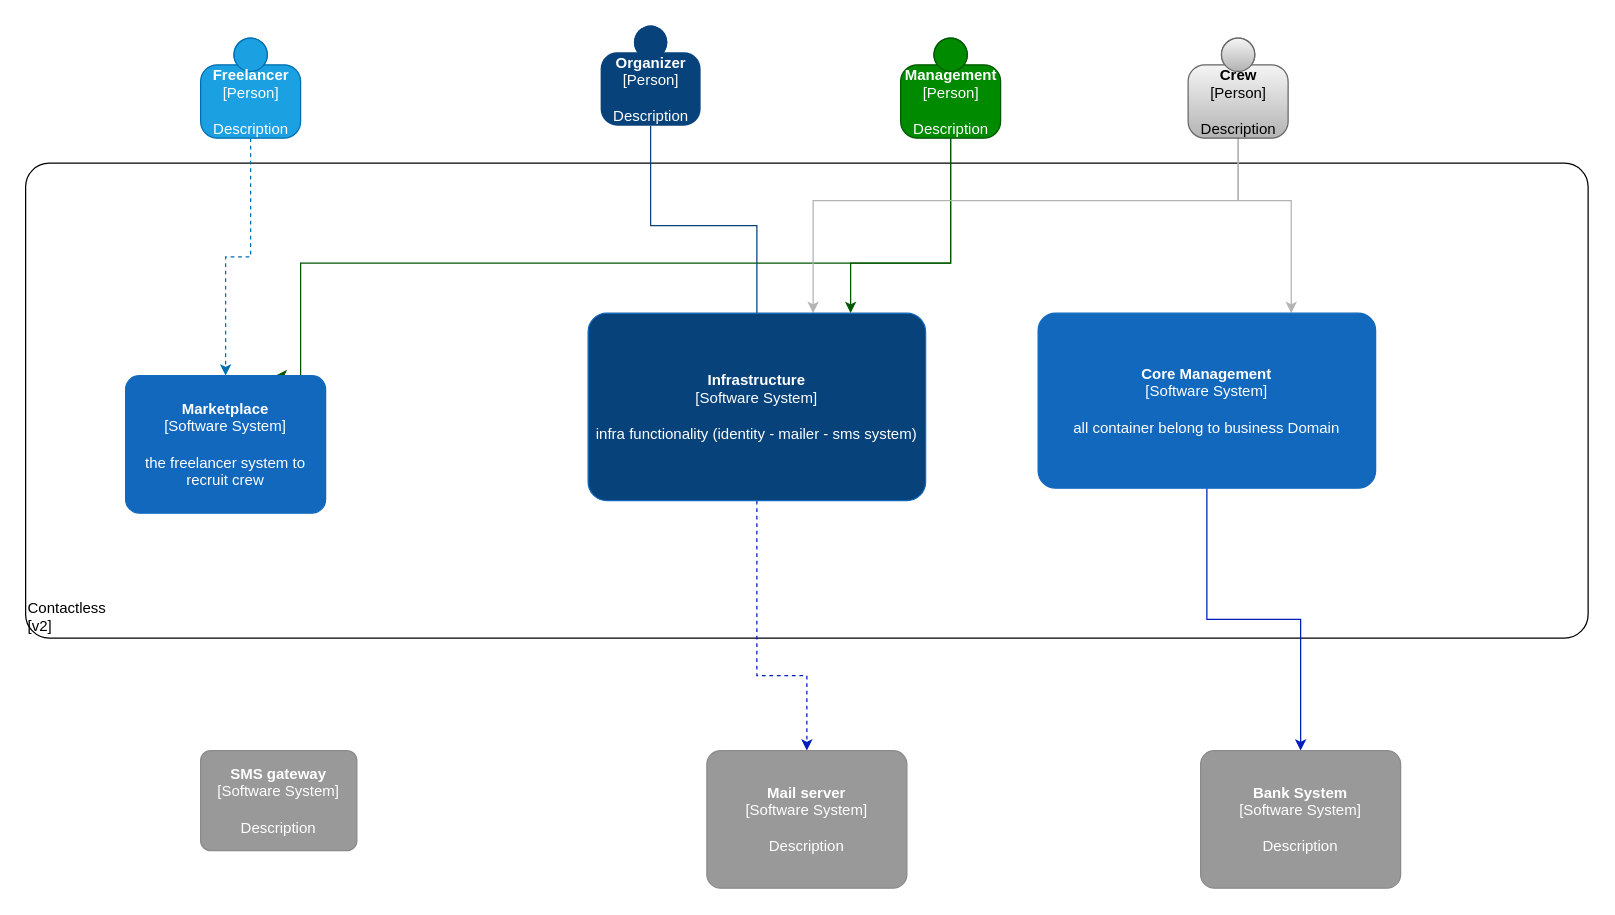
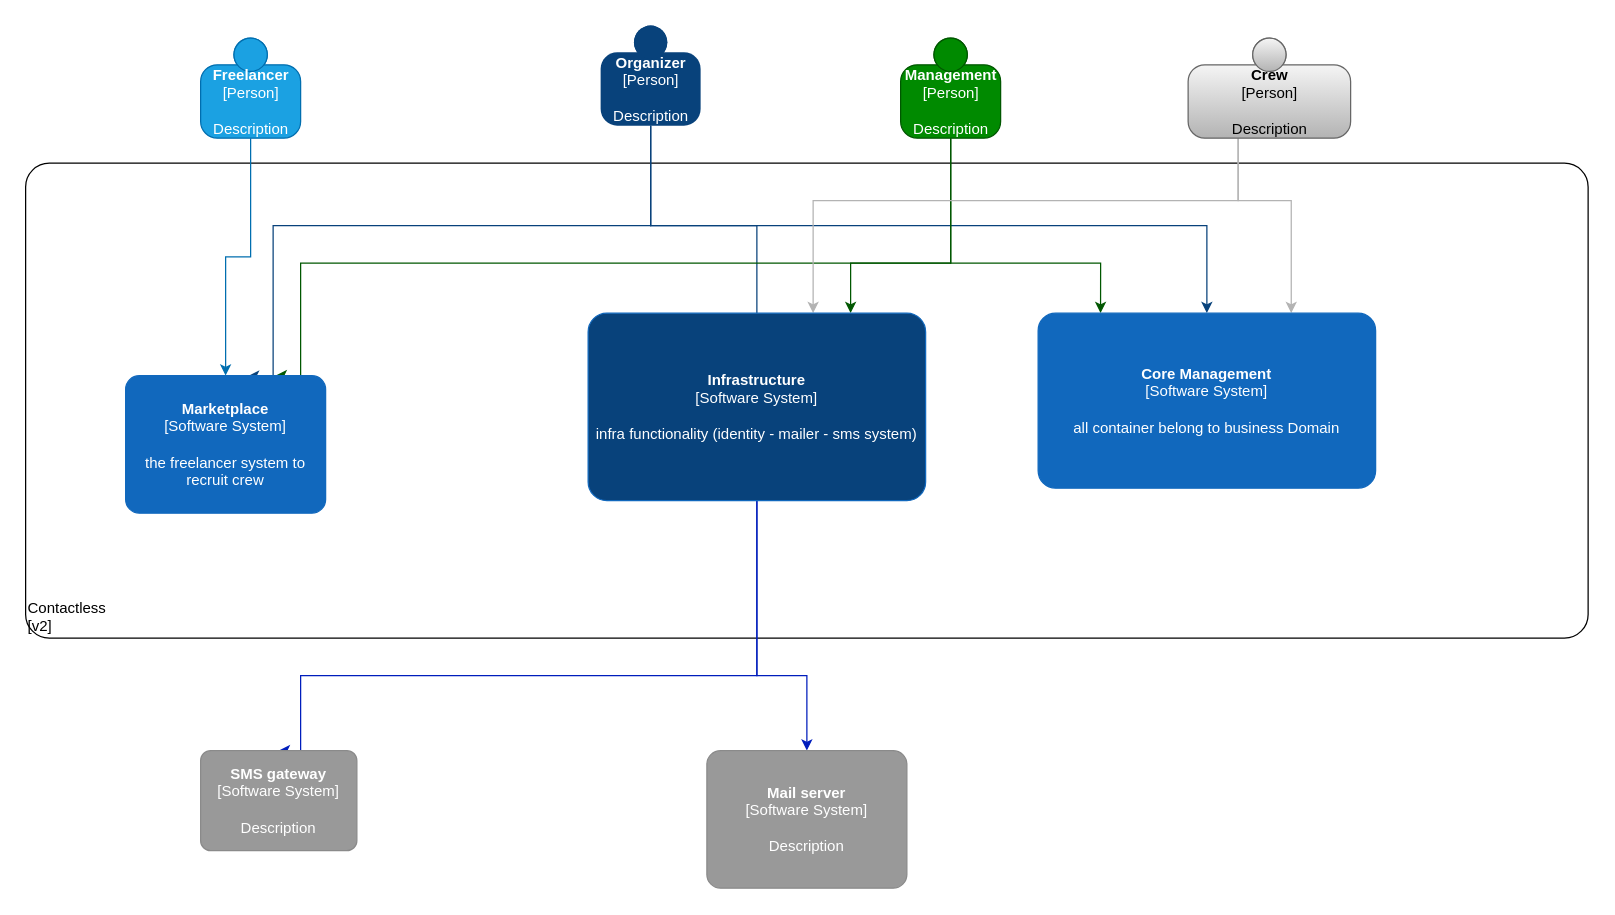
node "Crew [Person] Description": size 100x100 -> 163x100
edge "Organizer [Person] Description" -> "Marketplace [Software System] the freelancer system to recruit crew": added
edge "Organizer [Person] Description" -> "Core Management [Software System] all container belong to business Domain": added
edge "Freelancer [Person] Description" -> "Marketplace [Software System] the freelancer system to recruit crew": style dashed -> solid
edge "Management [Person] Description" -> "Core Management [Software System] all container belong to business Domain": added
edge "Core Management [Software System] all container belong to business Domain" -> "Bank System [Software System] Description": removed
edge "Infrastructure [Software System] infra functionality (identity - mailer - sms system)" -> "SMS gateway [Software System] Description": added
edge "Infrastructure [Software System] infra functionality (identity - mailer - sms system)" -> "Mail server [Software System] Description": style dashed -> solid
node "Bank System [Software System] Description": removed
